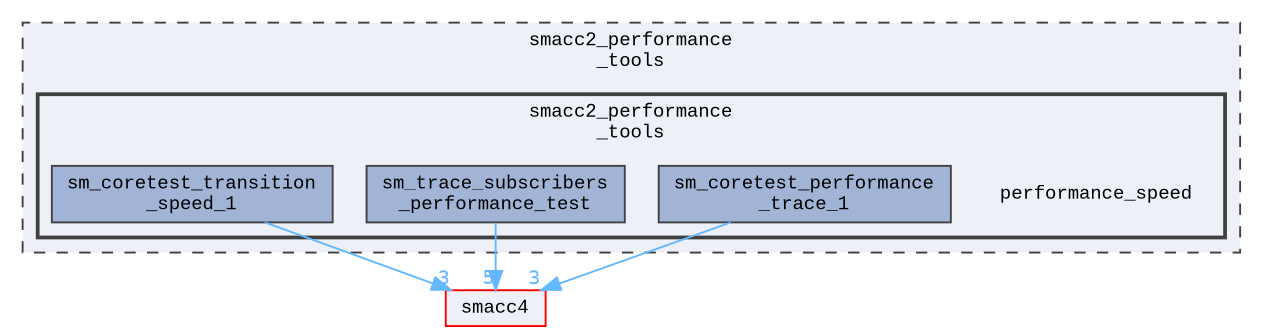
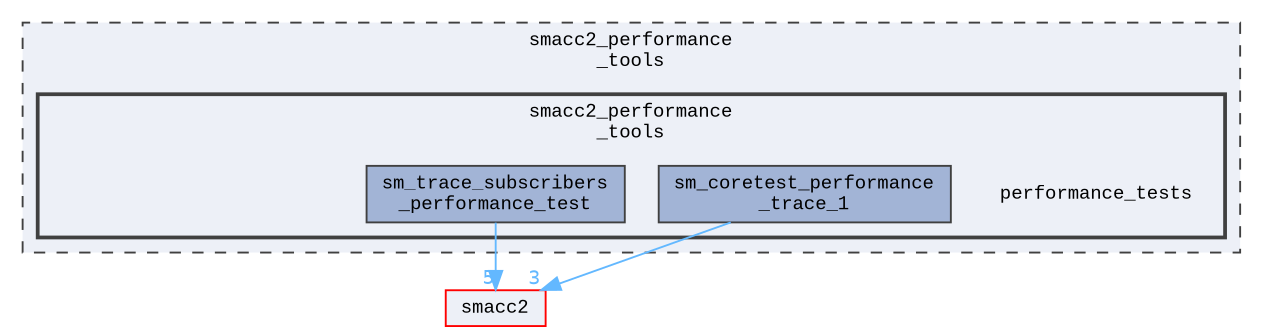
node "sm_coretest_transition _speed_1": removed
node "performance_speed": label "performance_speed" -> "performance_tests"
node "smacc4": label "smacc4" -> "smacc2"
